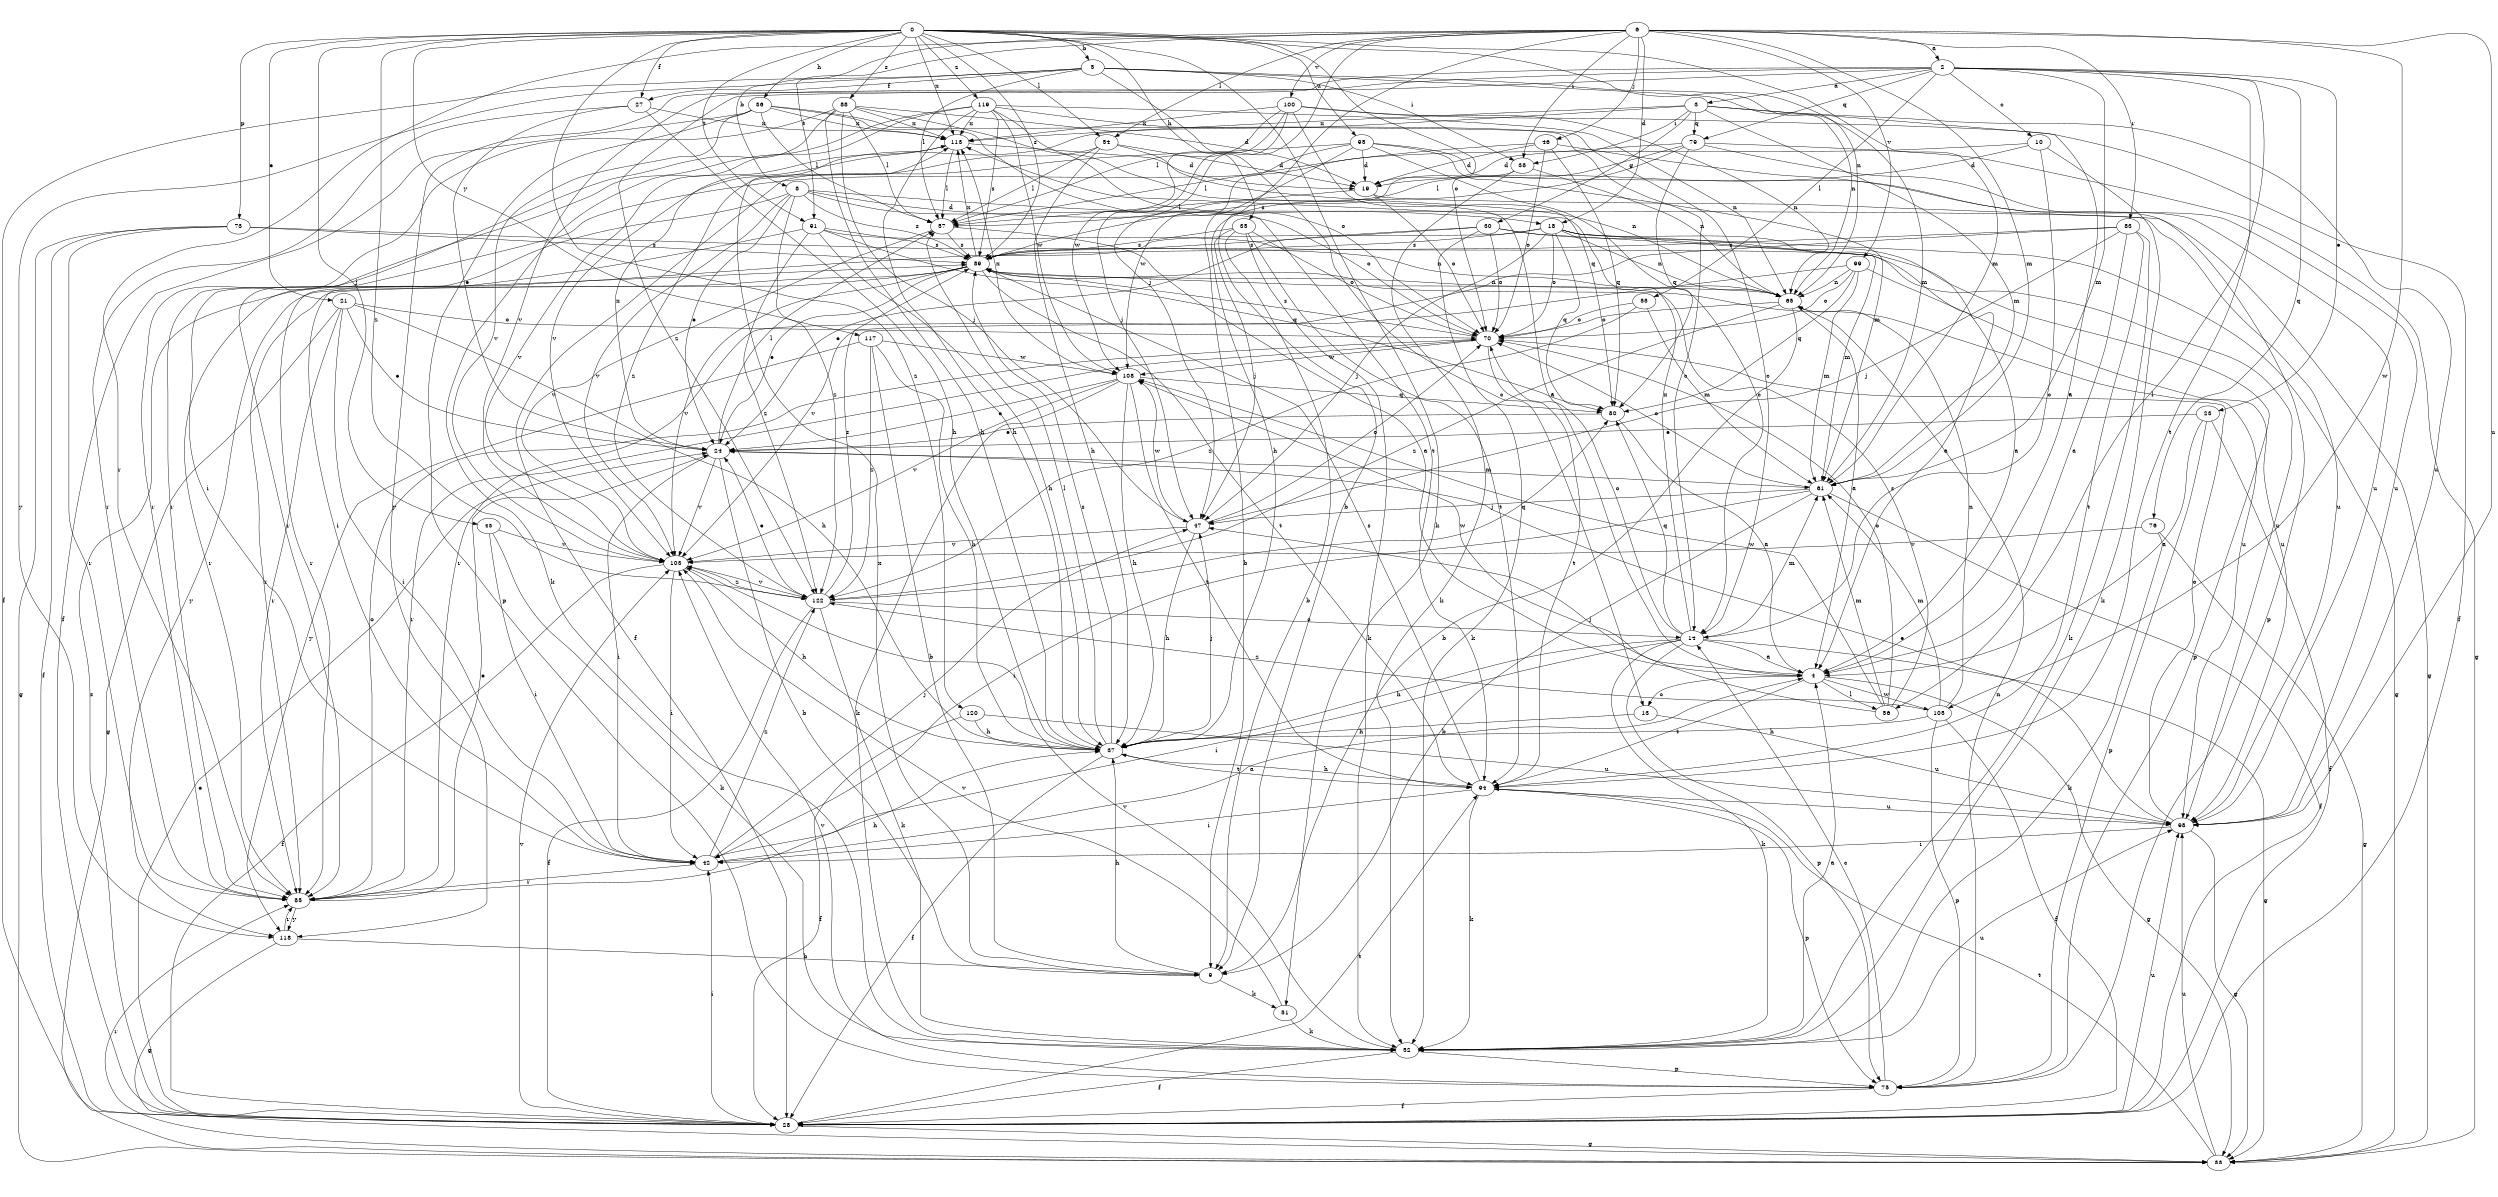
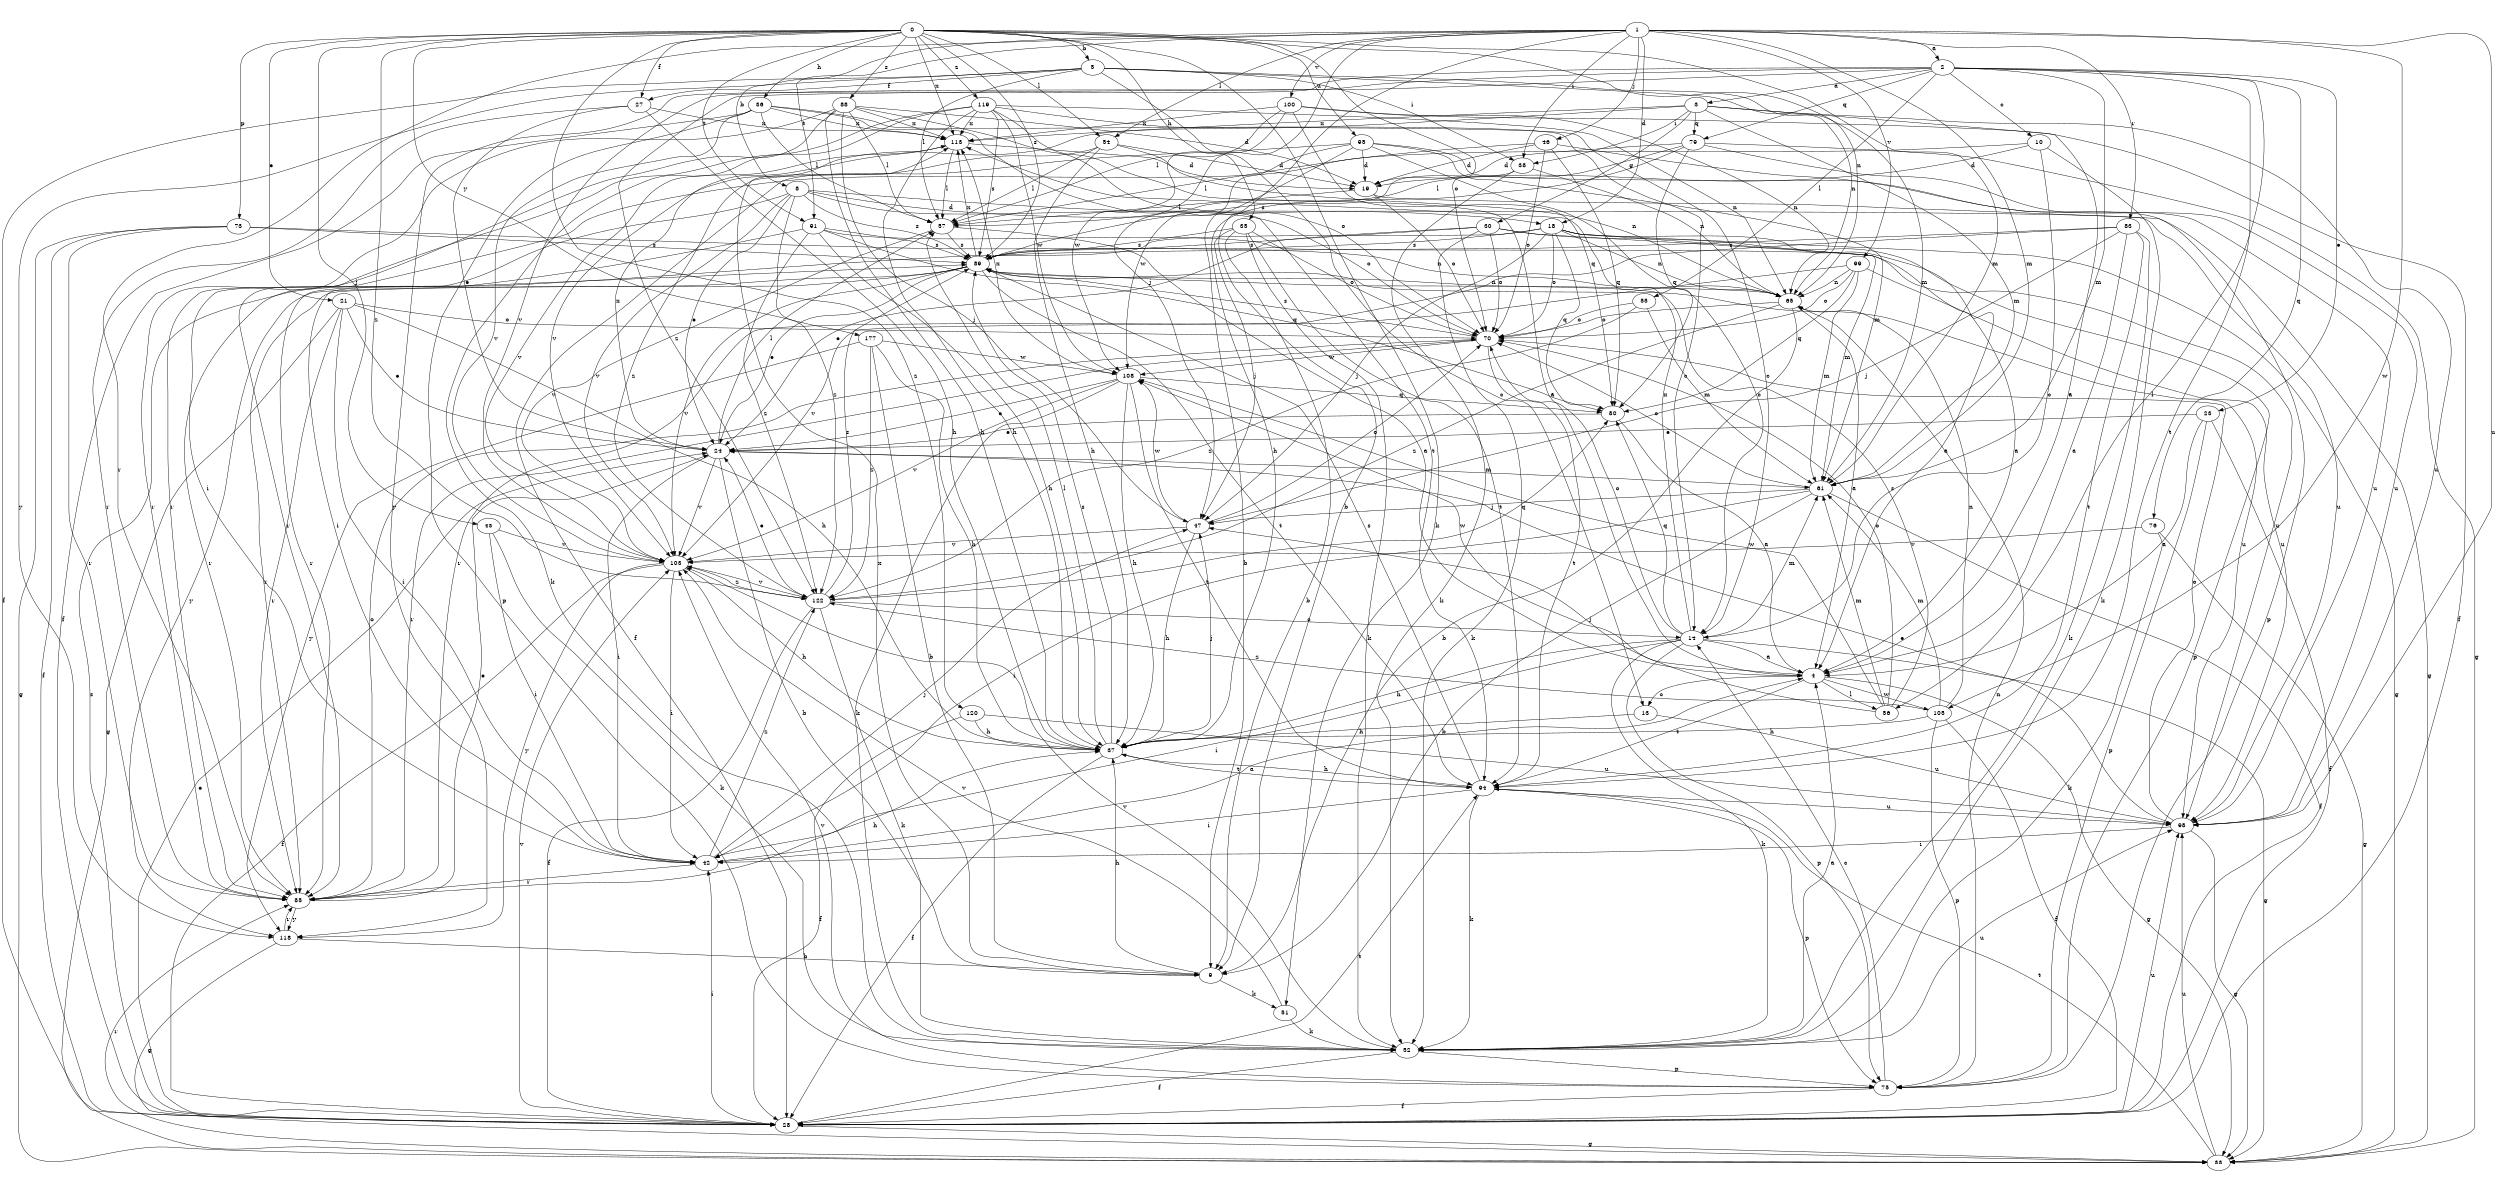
node "6": label "6" -> "1"
edge "100" -> "47": removed, label "j"
node "117": label "117" -> "177"
edge "103" -> "118": added, label "y"
